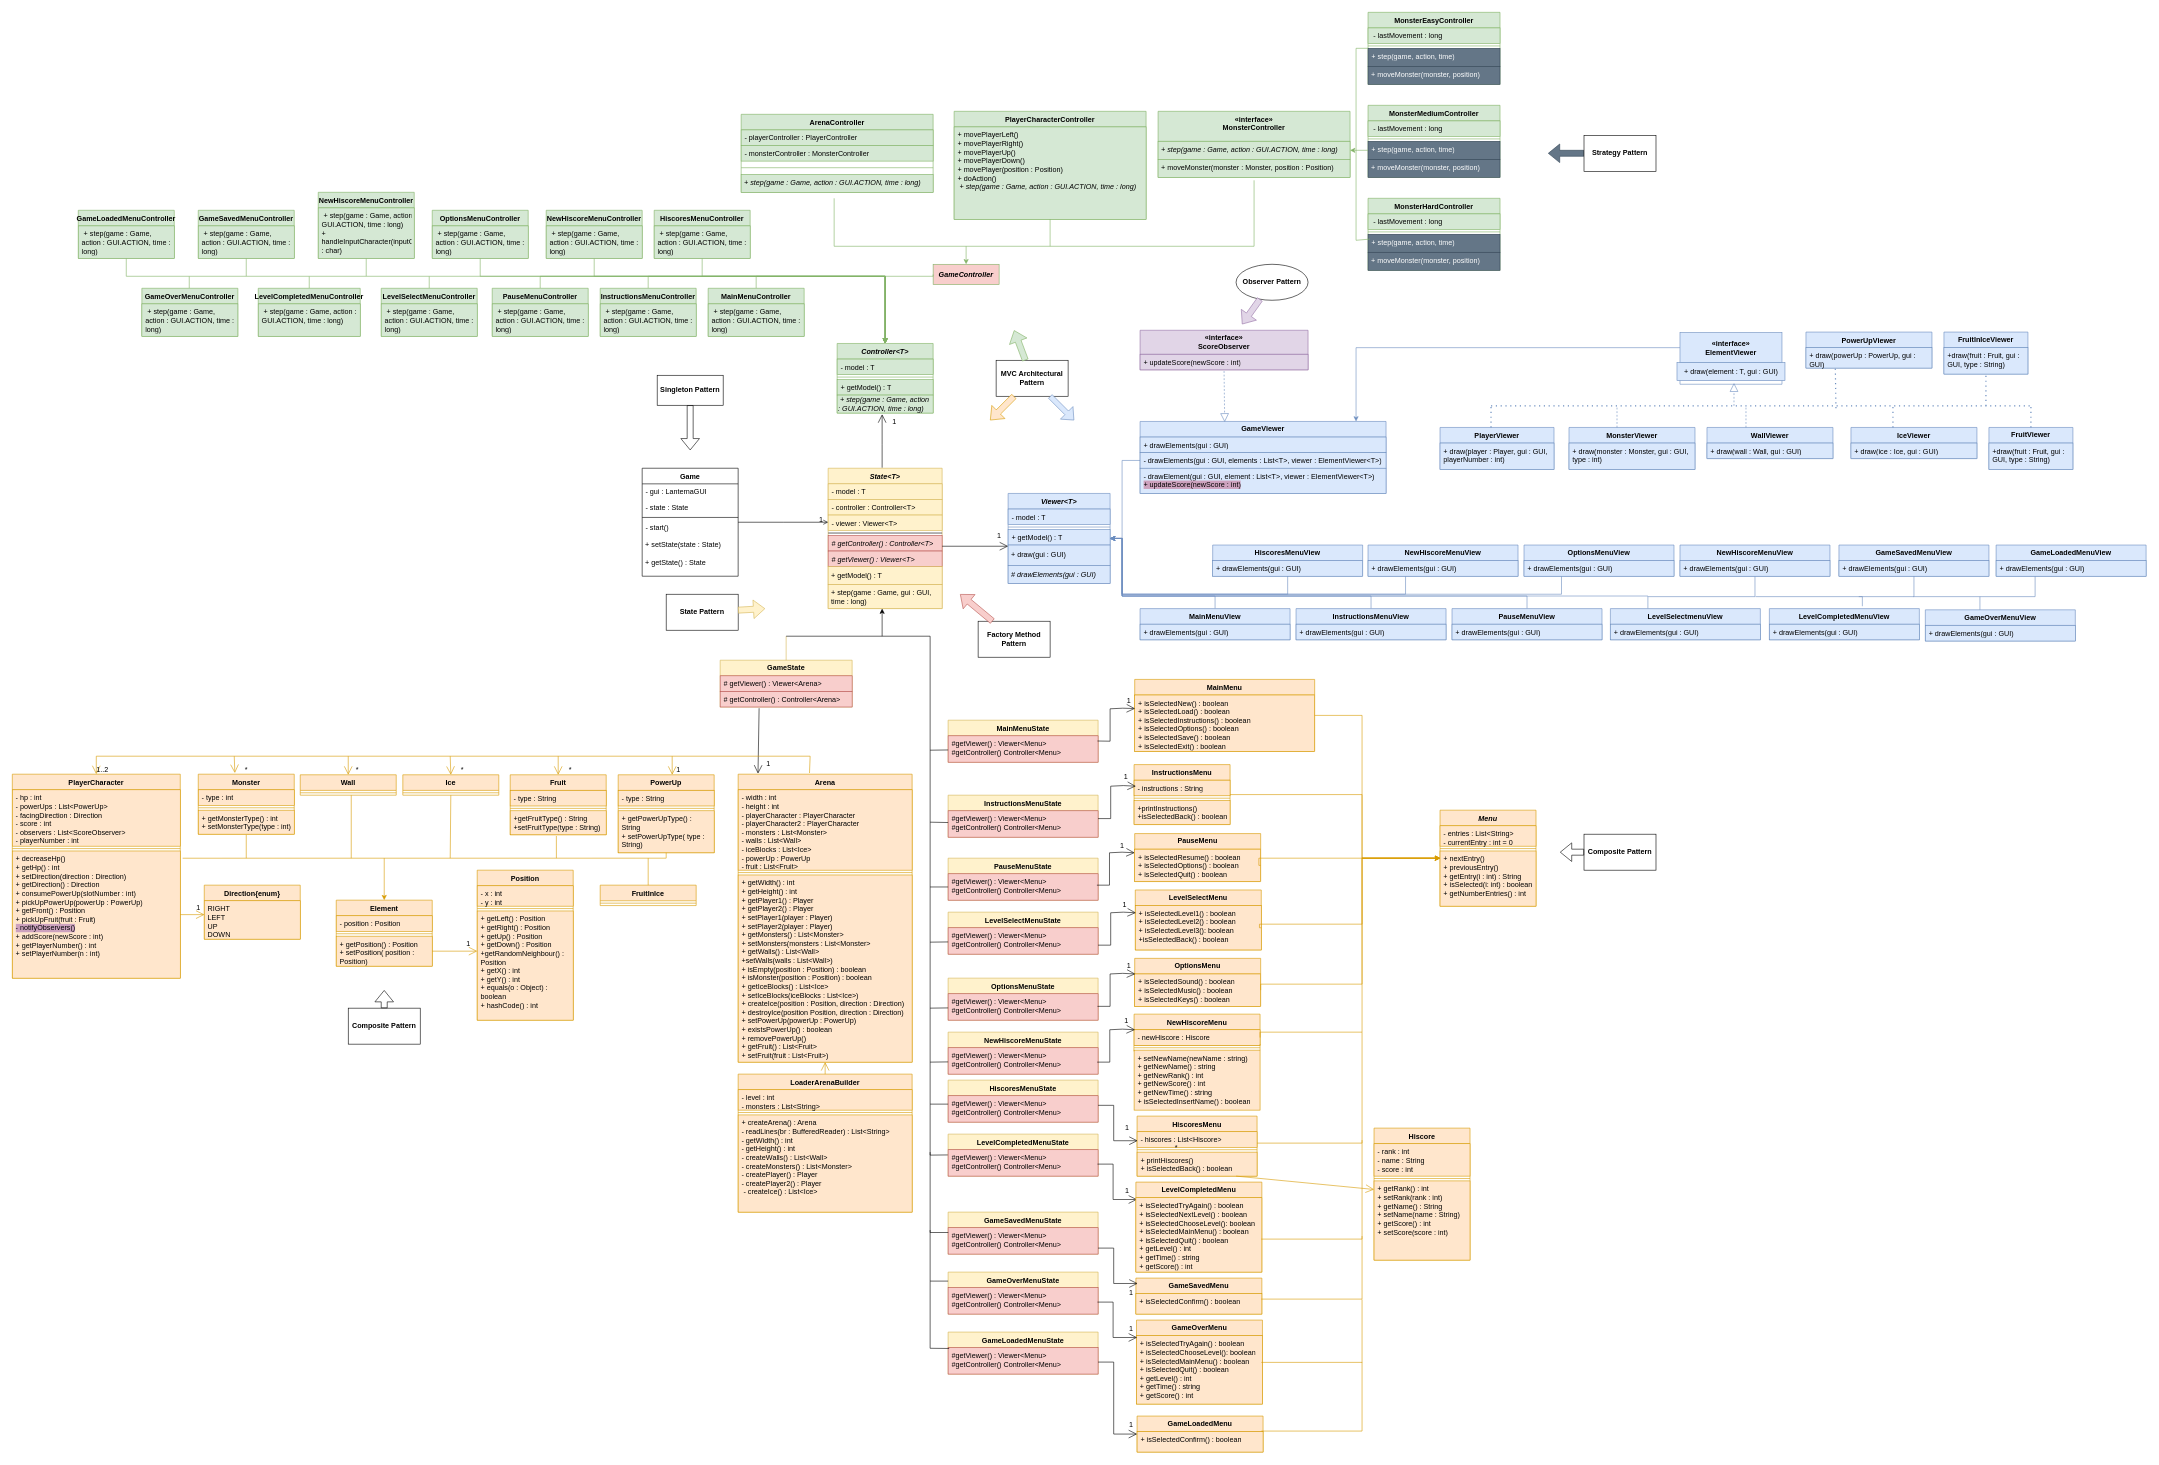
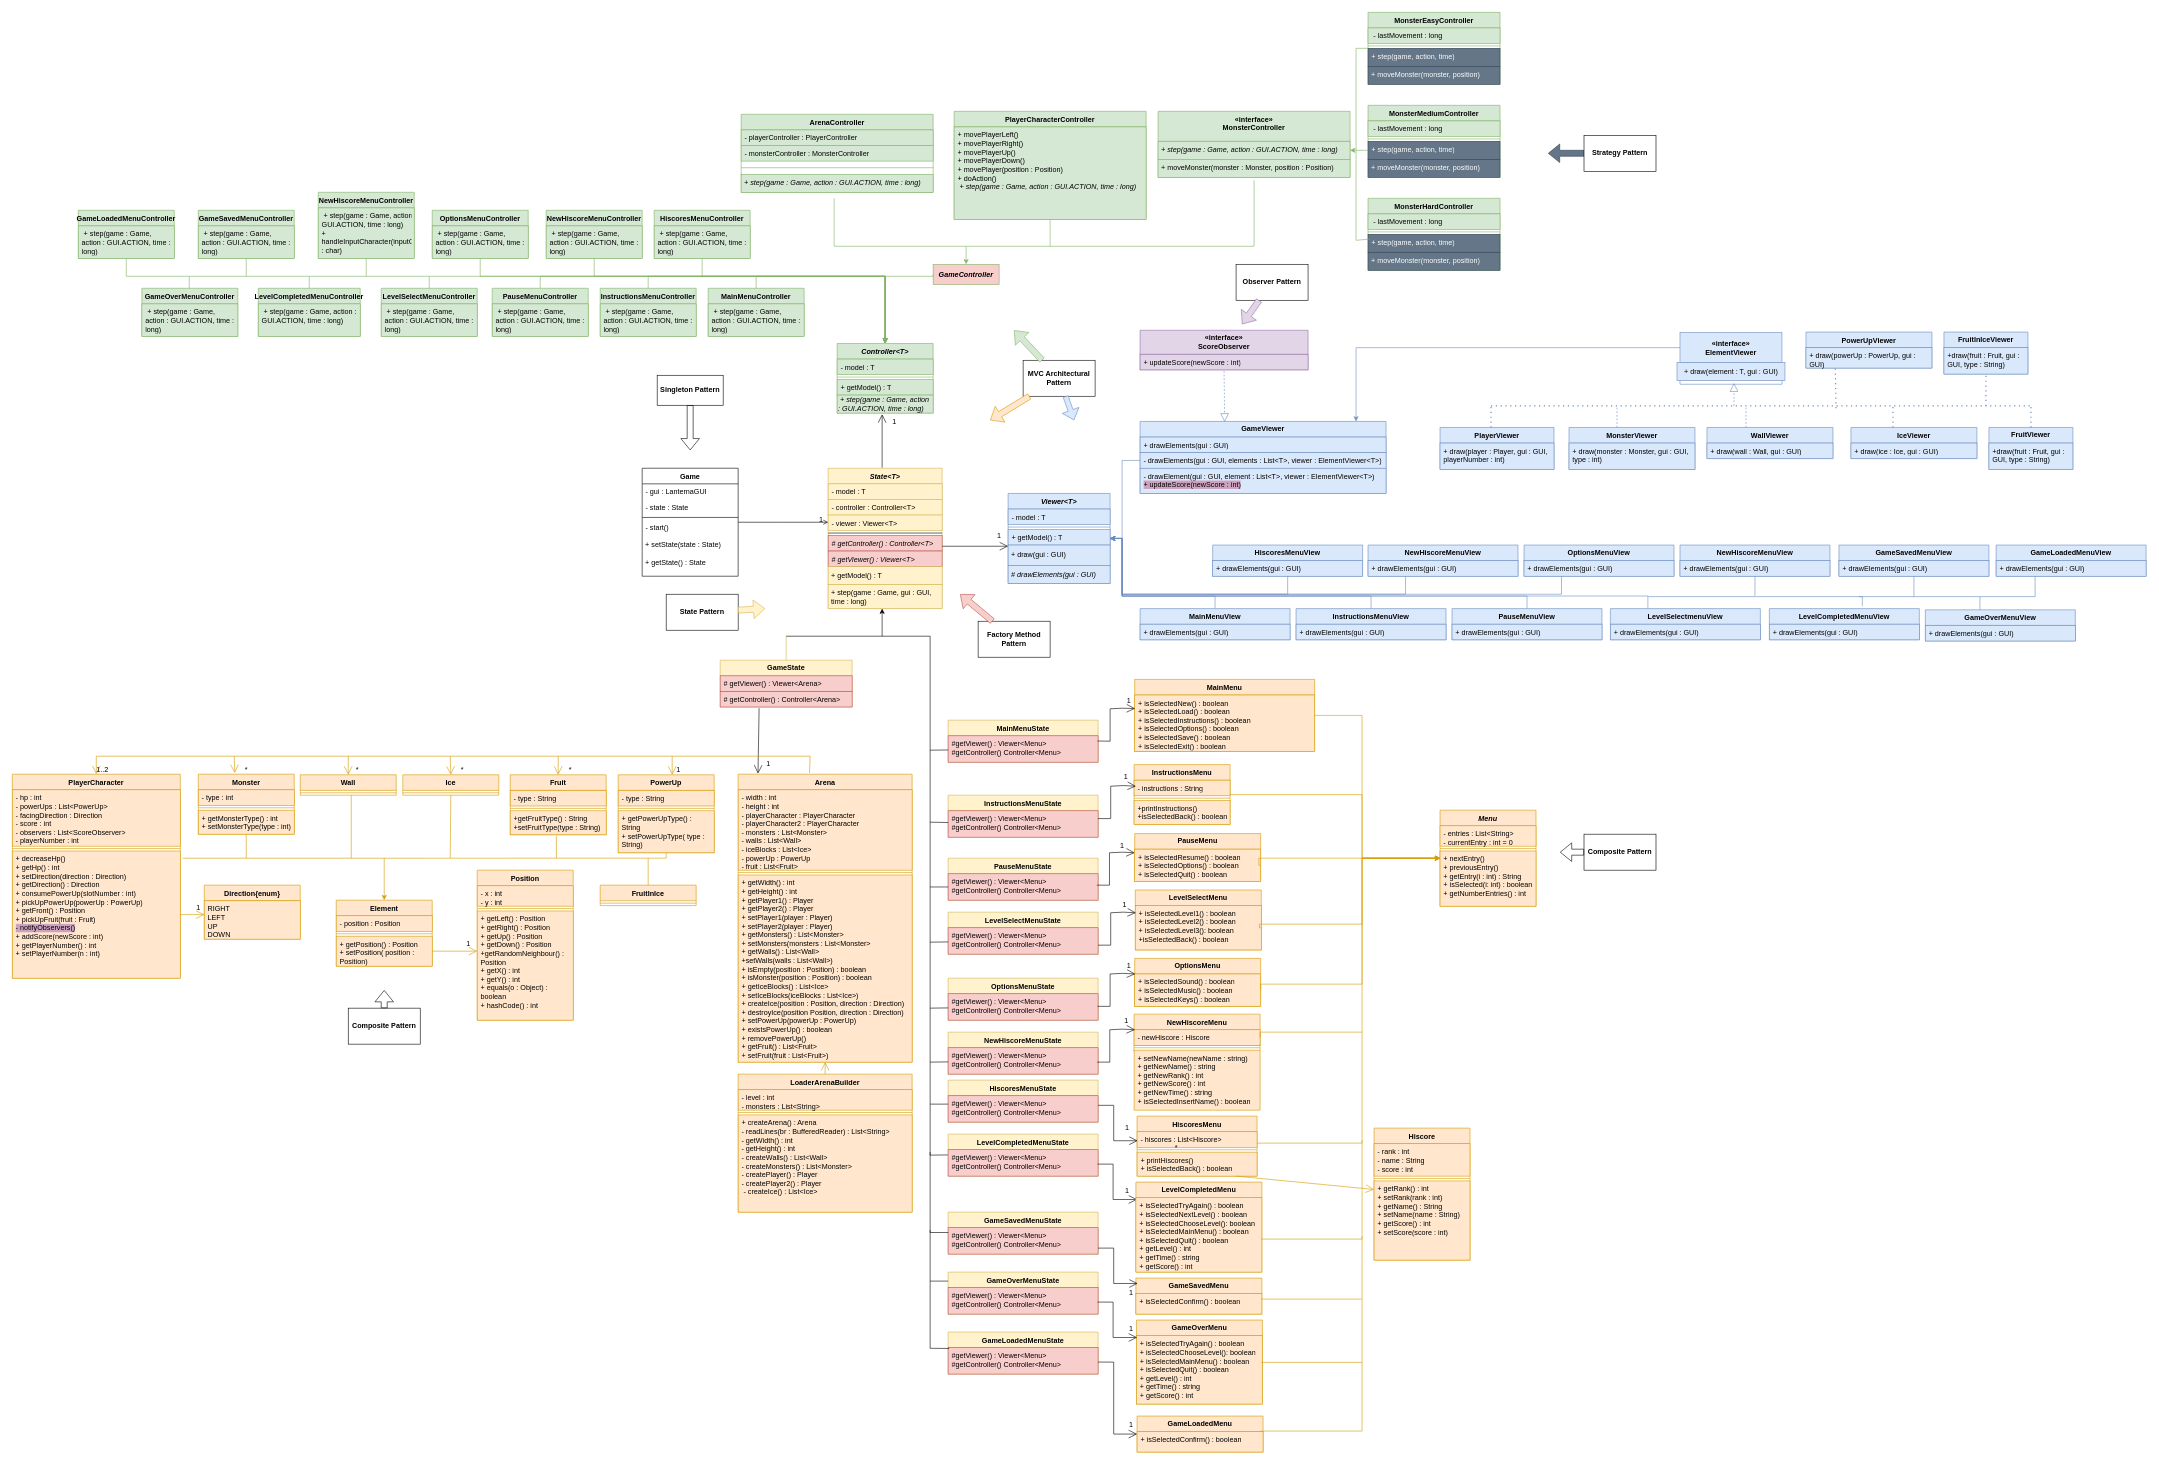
node "Observer Pattern": shape ellipse -> rectangle
node "MVC Architectural Pattern": moved (1032, 378) -> (1059, 378)
